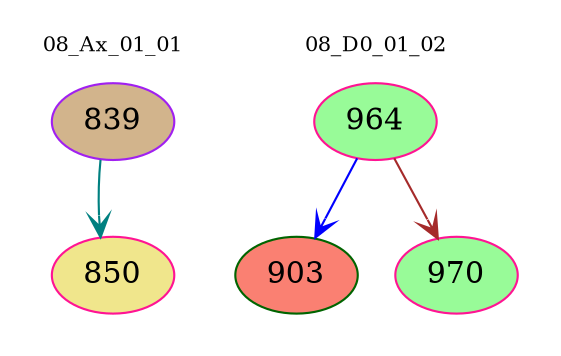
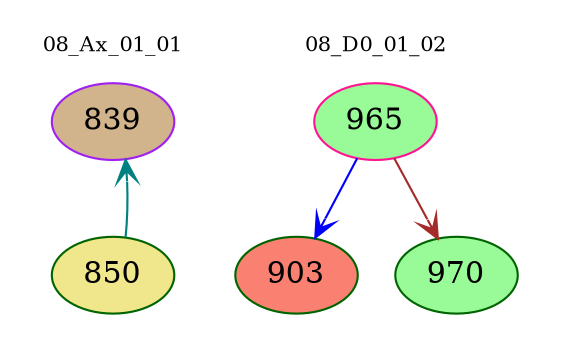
node "964": label "964" -> "965"
edge "839" -> "850": reversed
node "850": color deeppink -> darkgreen
node "970": color deeppink -> darkgreen
